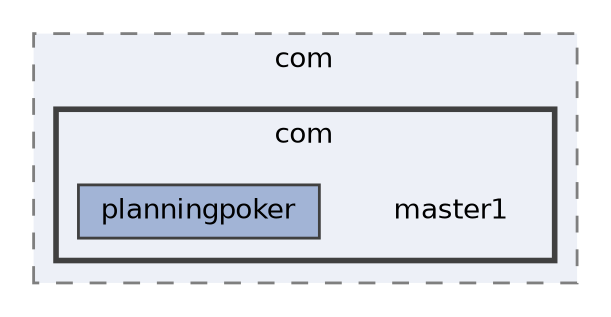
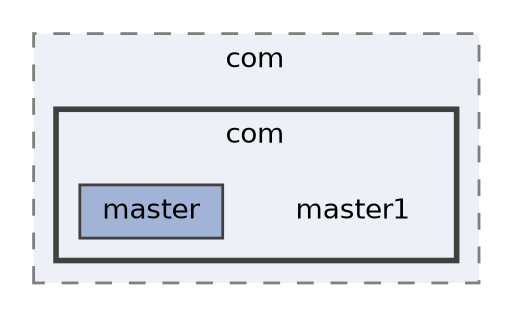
node "planningpoker": label "planningpoker" -> "master"
